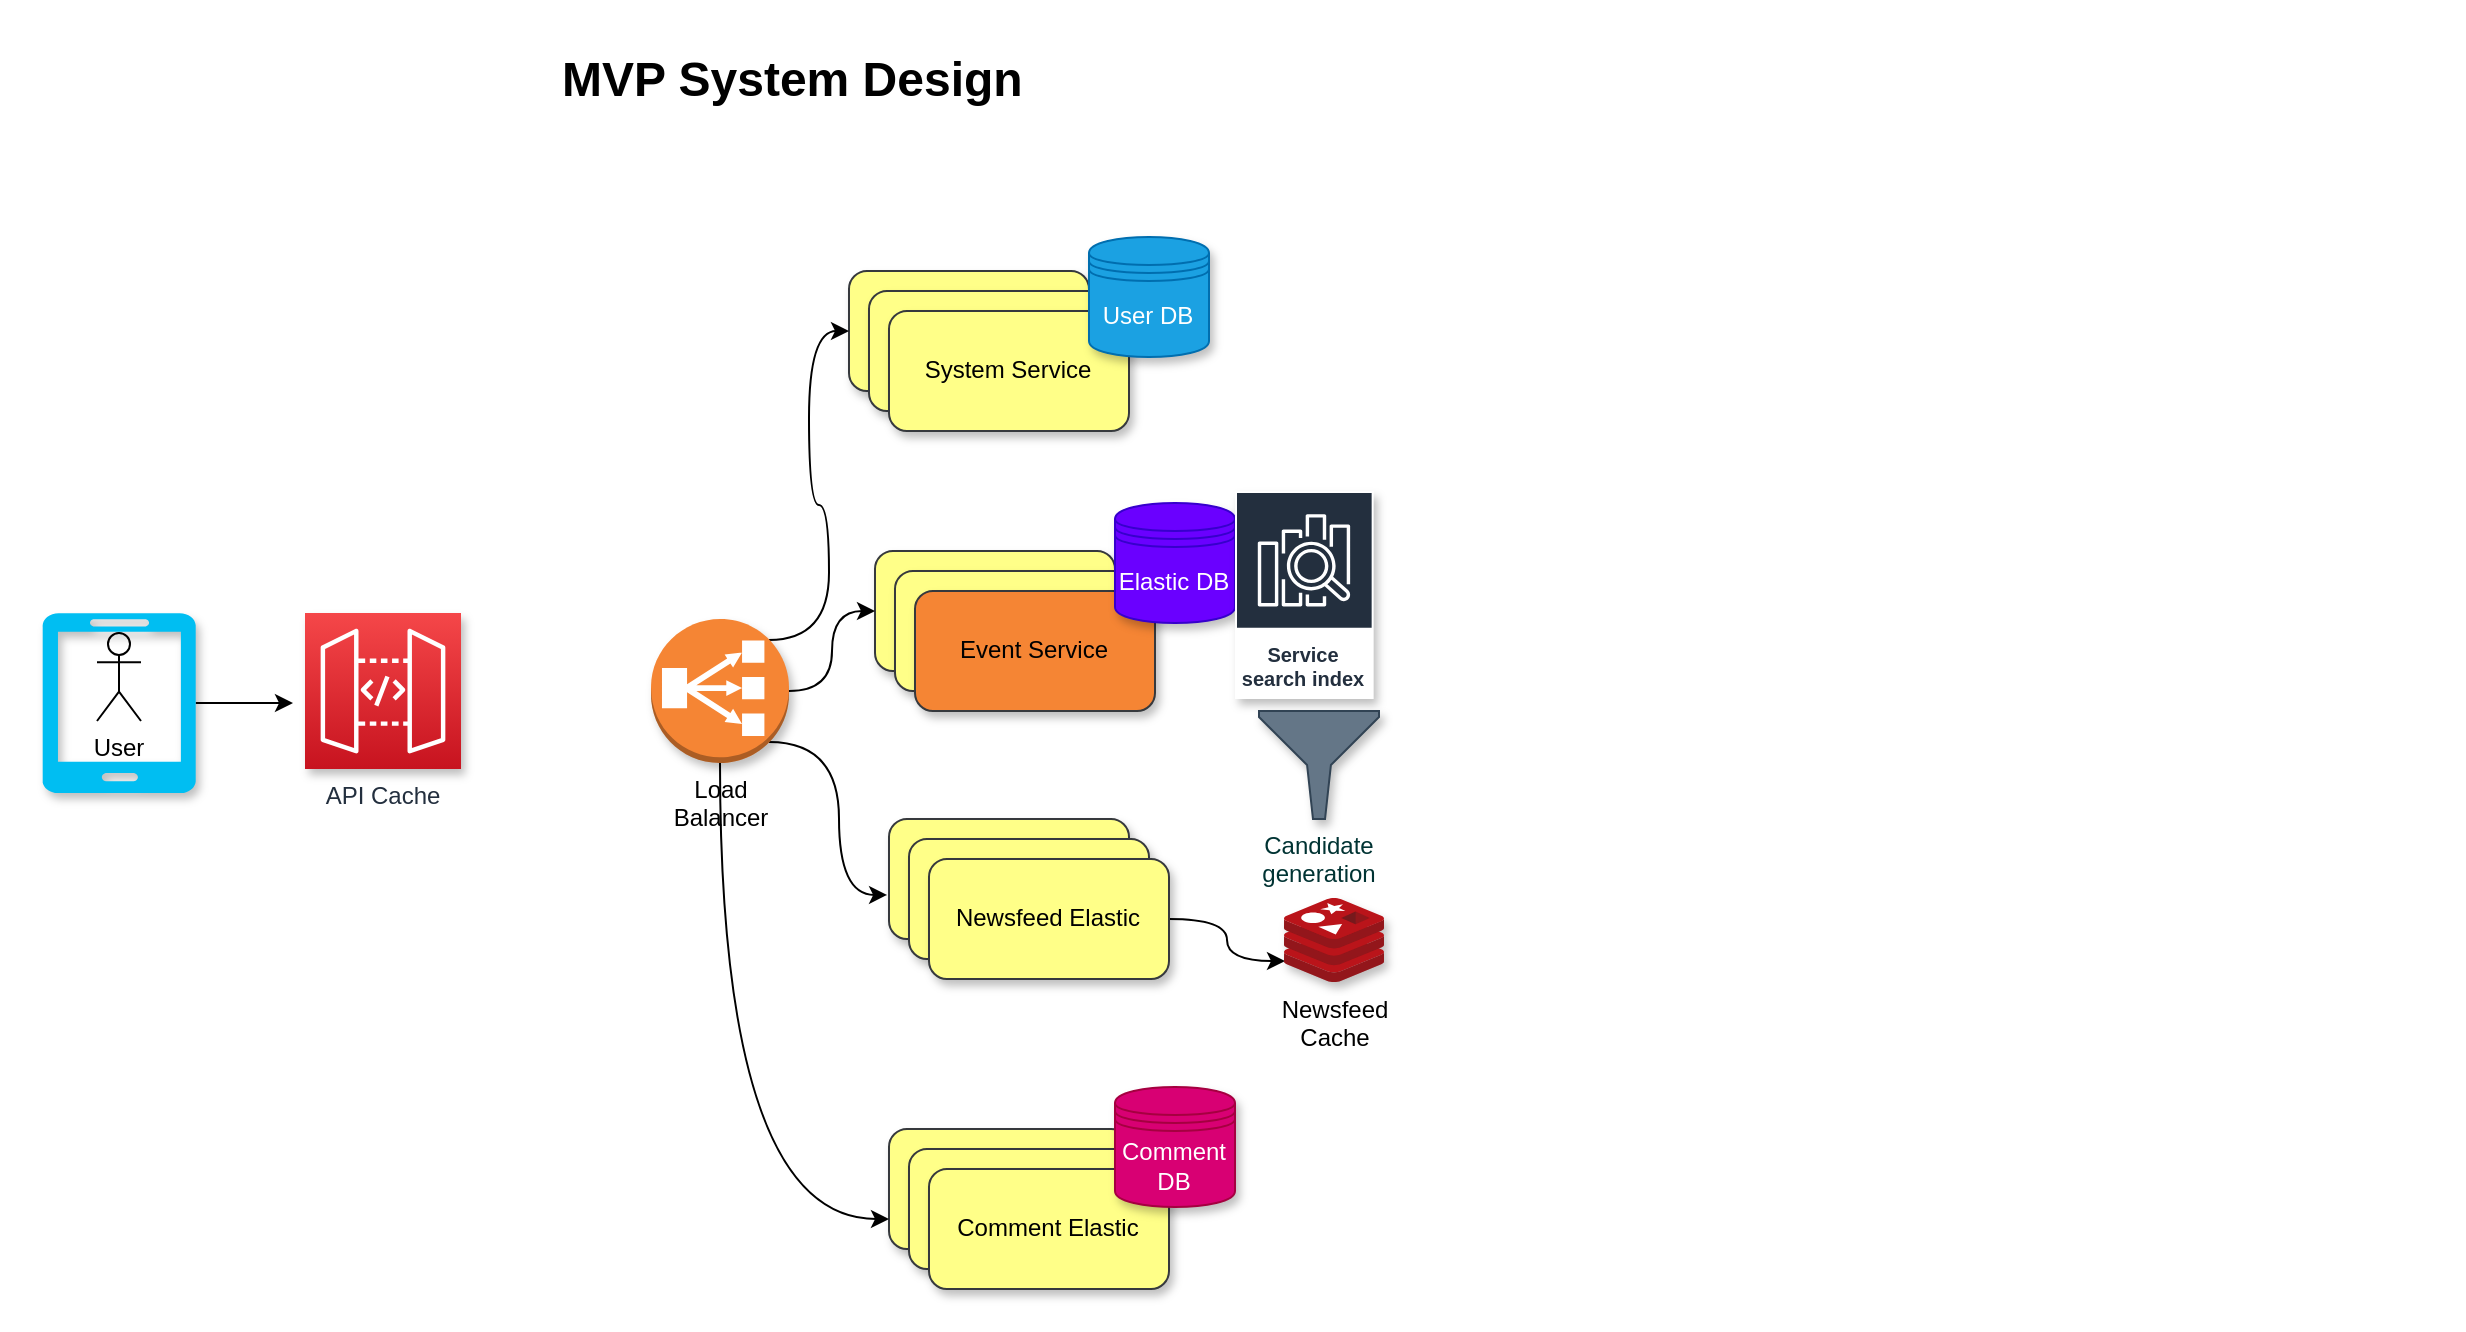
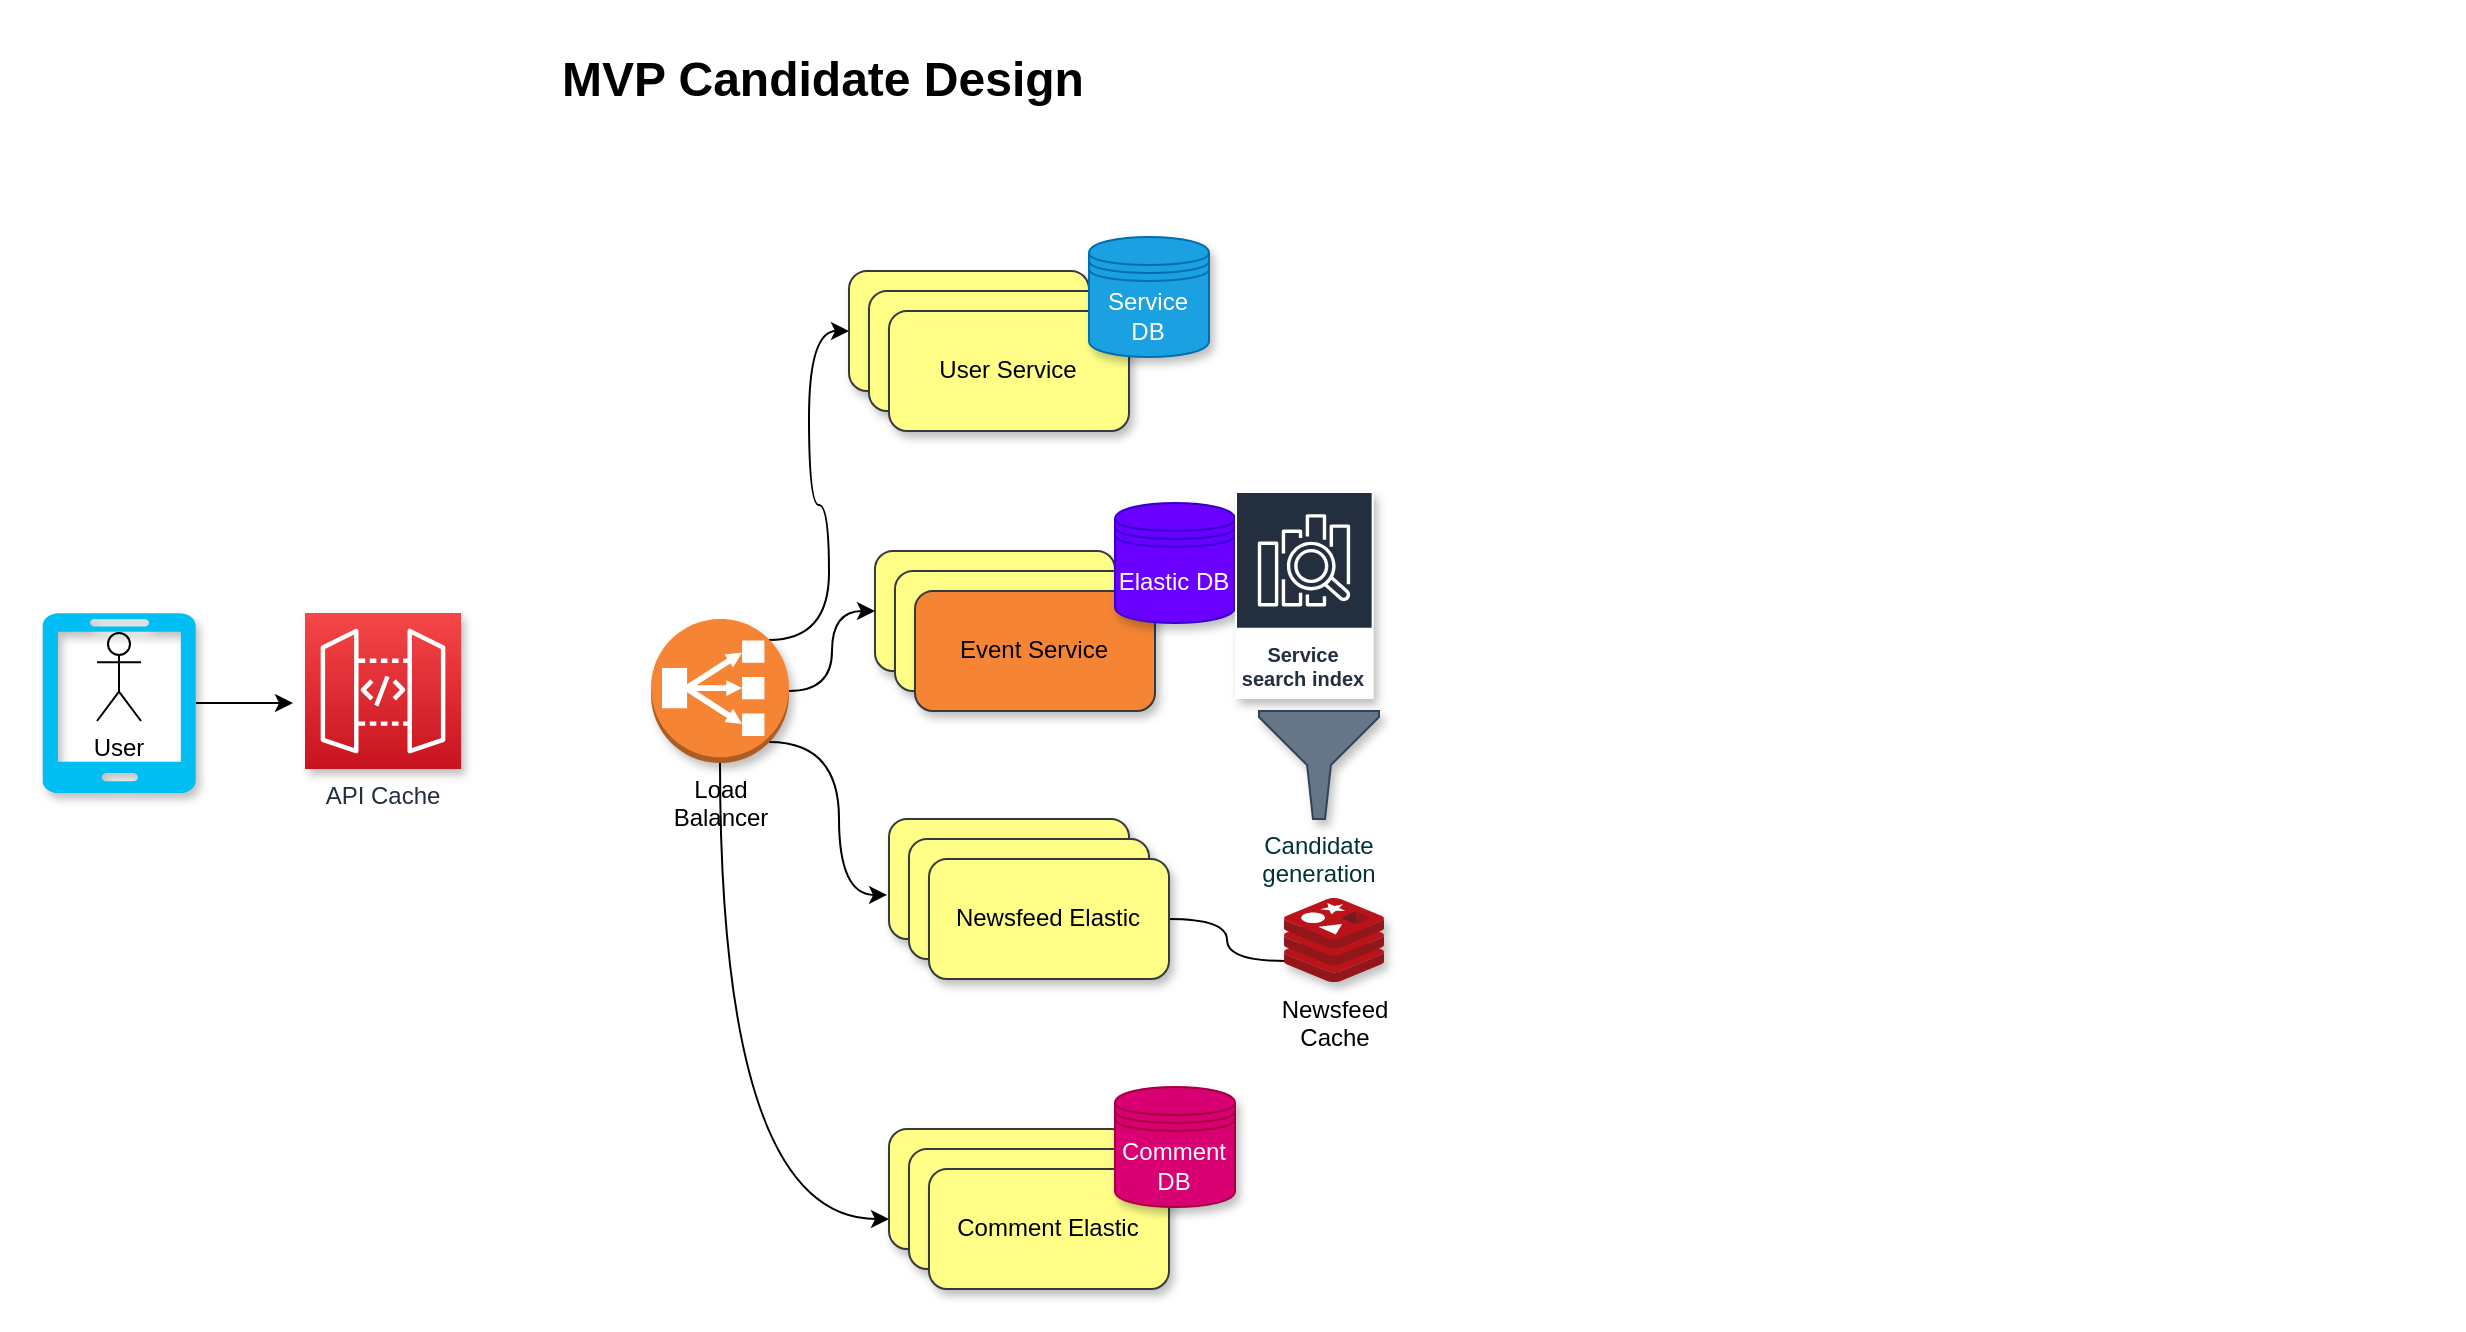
node "MVP System Design": label "MVP System Design" -> "MVP Candidate Design"
node "User DB": label "User DB" -> "Service DB"
node "System Service": label "System Service" -> "User Service"
edge "Newsfeed Elastic" -> "Newsfeed Cache": arrowhead classic -> none
